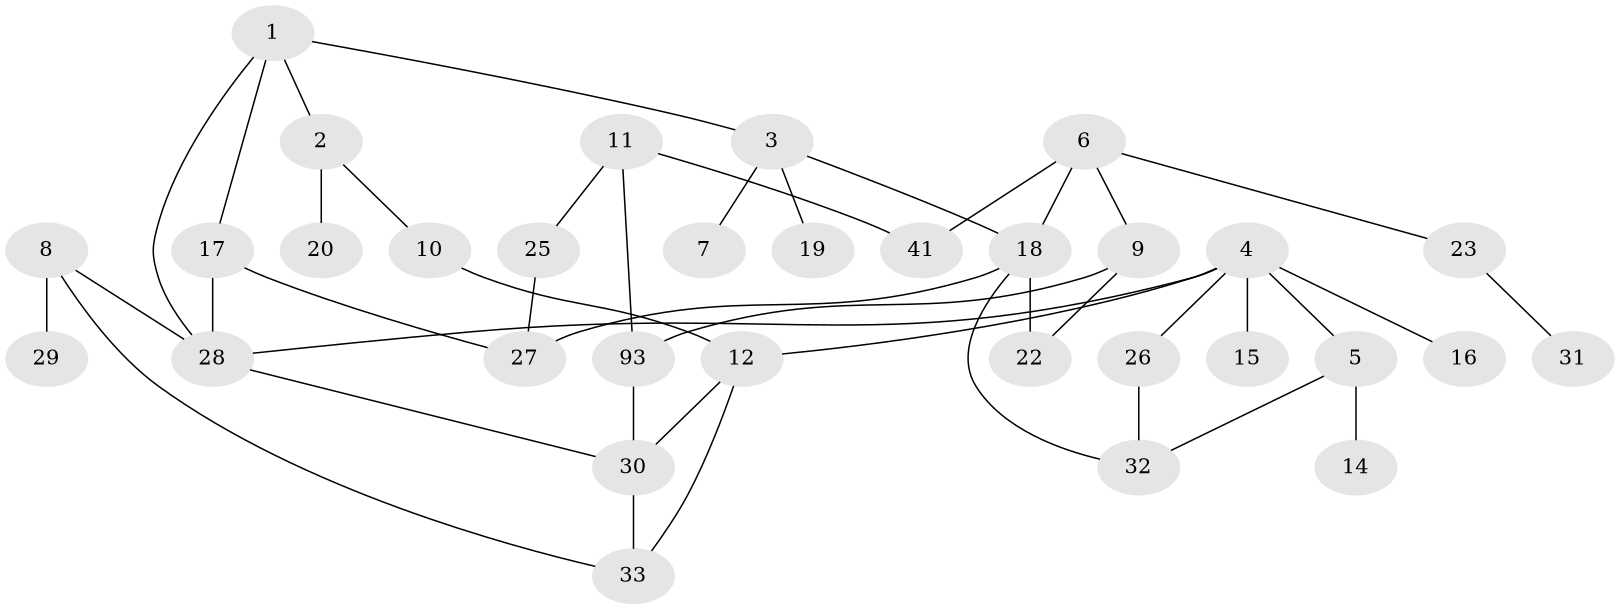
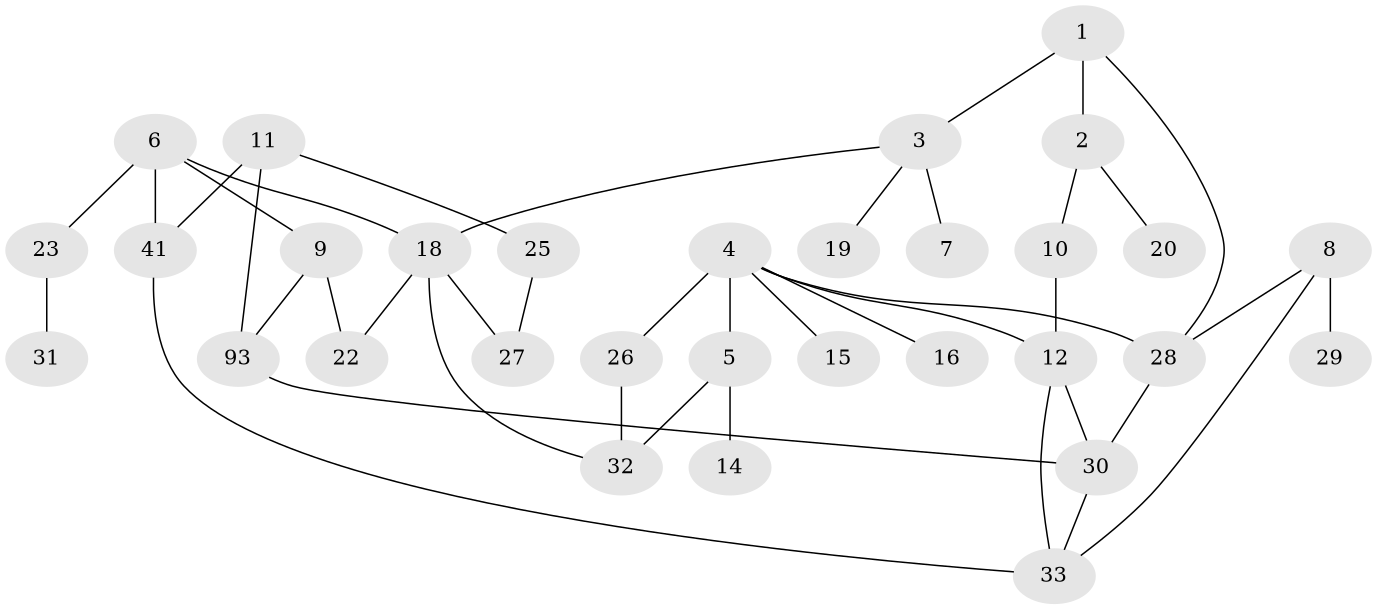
node "17": removed
edge "41" -- "33": added
